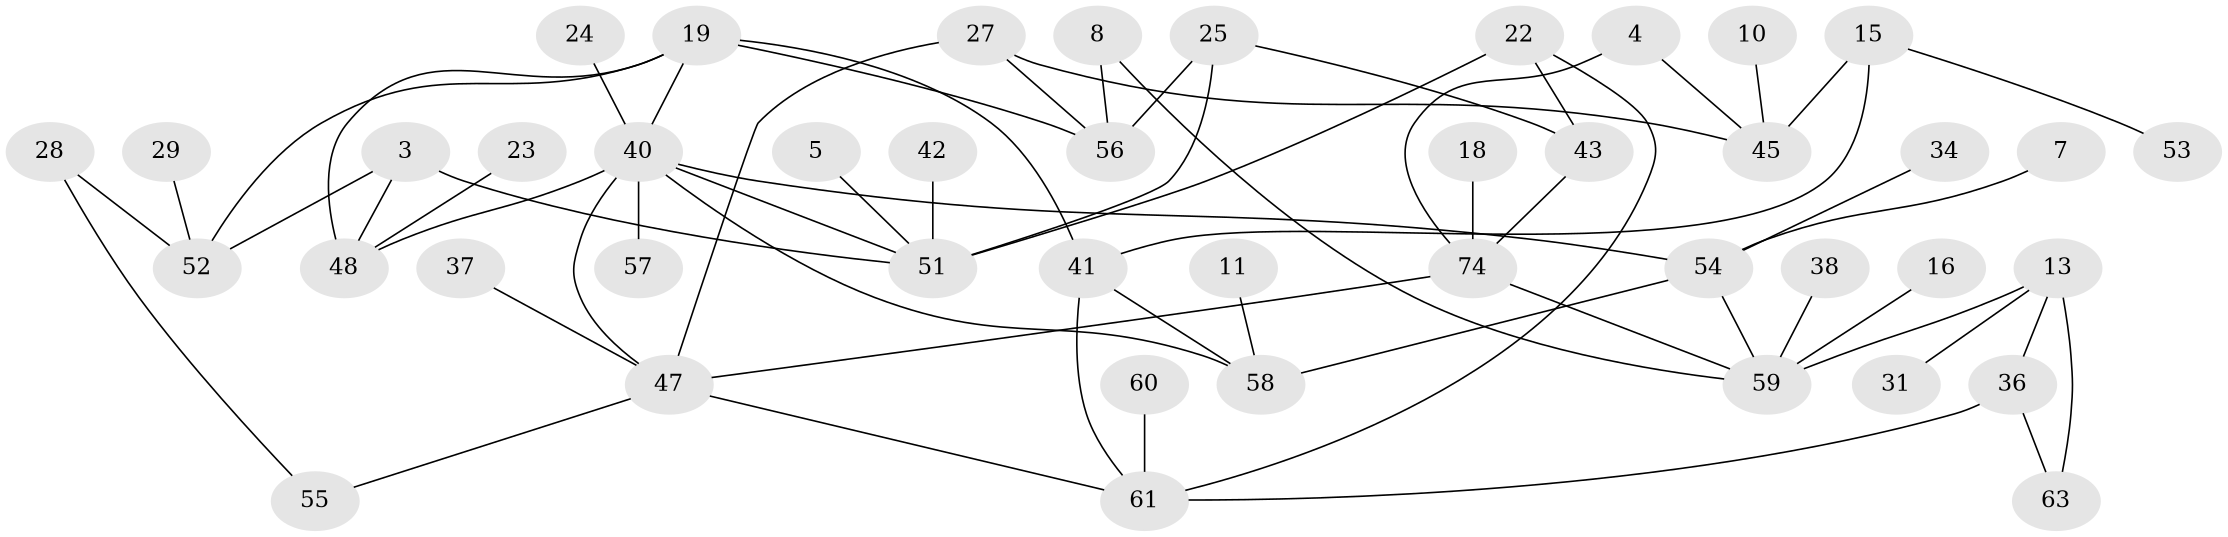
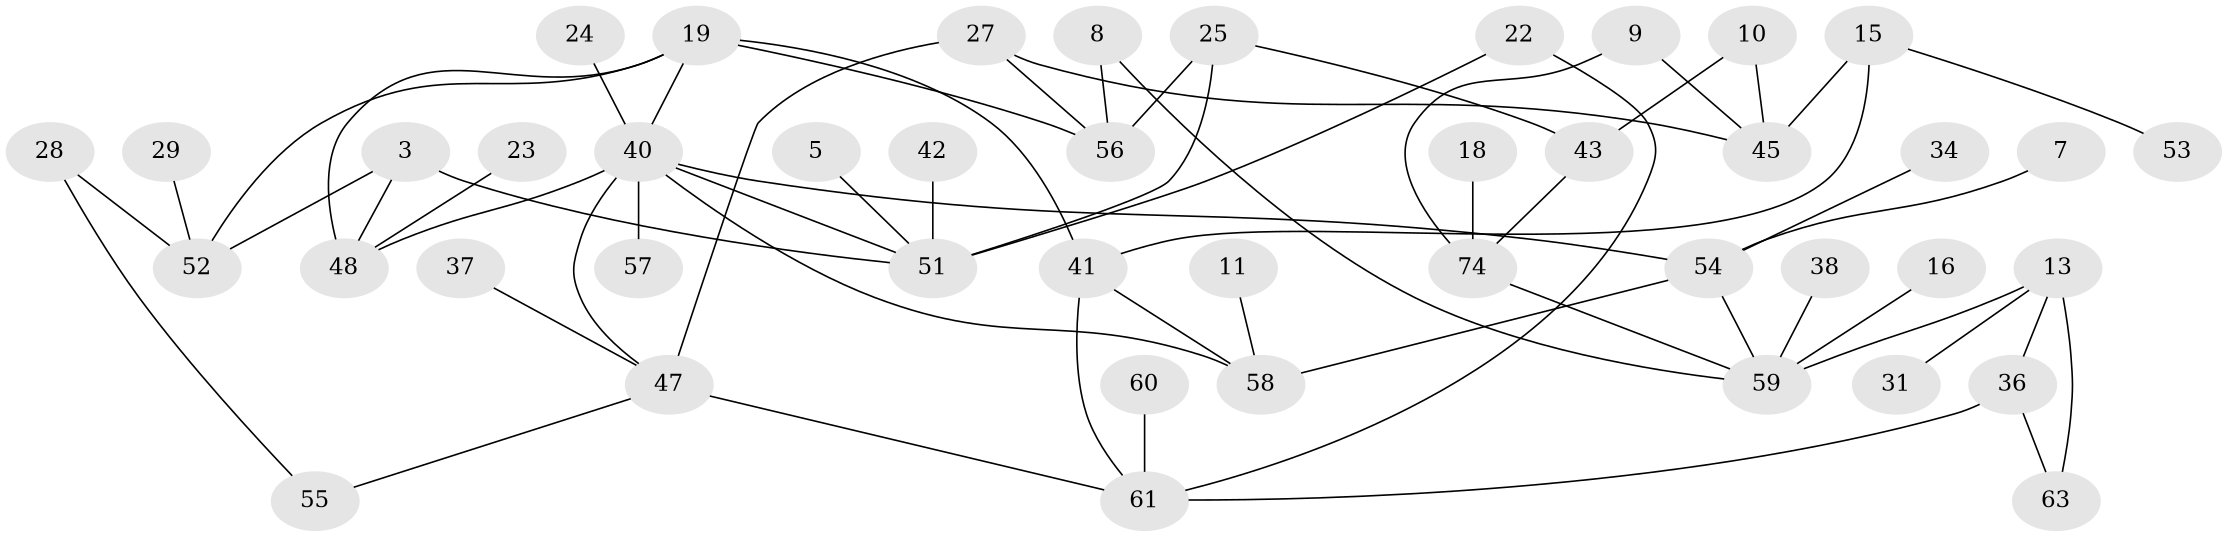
node "4": label "4" -> "9"
edge "22" -- "43": now "10" -- "43"
edge "74" -- "47": removed
